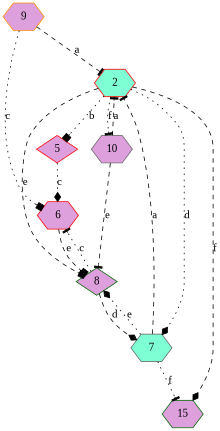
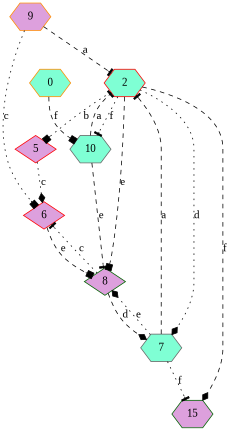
node "0": added
node "10": fillcolor plum -> aquamarine
node "6": shape hexagon -> diamond
